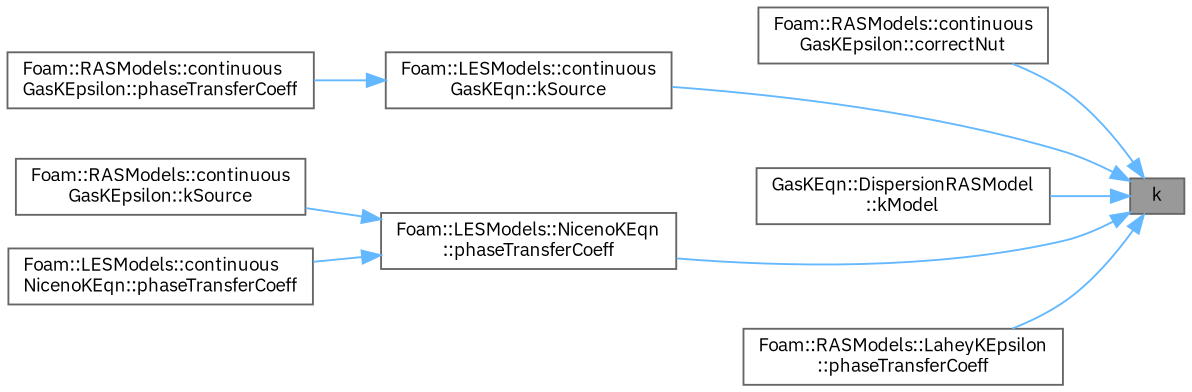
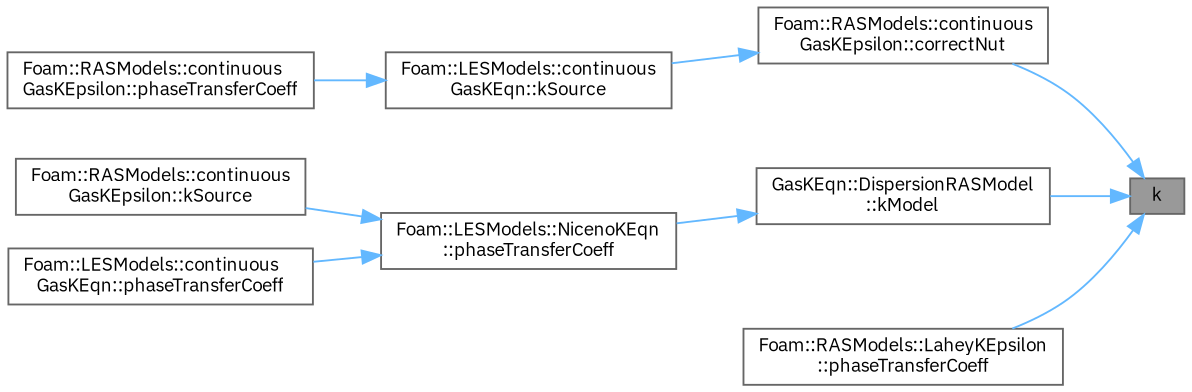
edge "Foam::LESModels::continuous GasKEqn::kSource" -> "k": now "Foam::LESModels::continuous GasKEqn::kSource" -> "Foam::RASModels::continuous GasKEpsilon::correctNut"
edge "Foam::LESModels::NicenoKEqn ::phaseTransferCoeff" -> "k": now "Foam::LESModels::NicenoKEqn ::phaseTransferCoeff" -> "GasKEqn::DispersionRASModel ::kModel"
node "Foam::LESModels::continuous NicenoKEqn::phaseTransferCoeff": label "Foam::LESModels::continuous NicenoKEqn::phaseTransferCoeff" -> "Foam::LESModels::continuous GasKEqn::phaseTransferCoeff"
